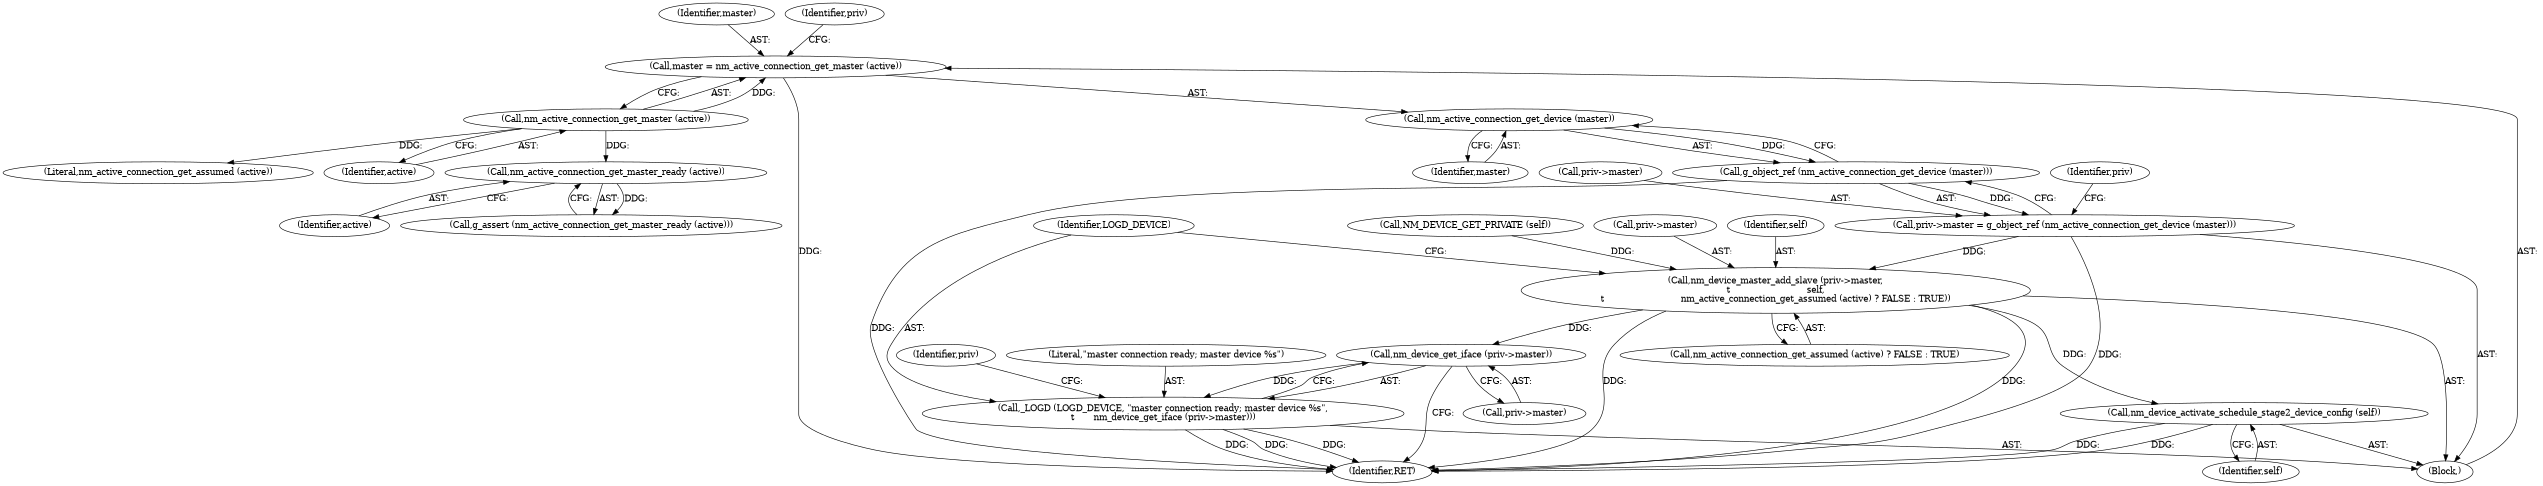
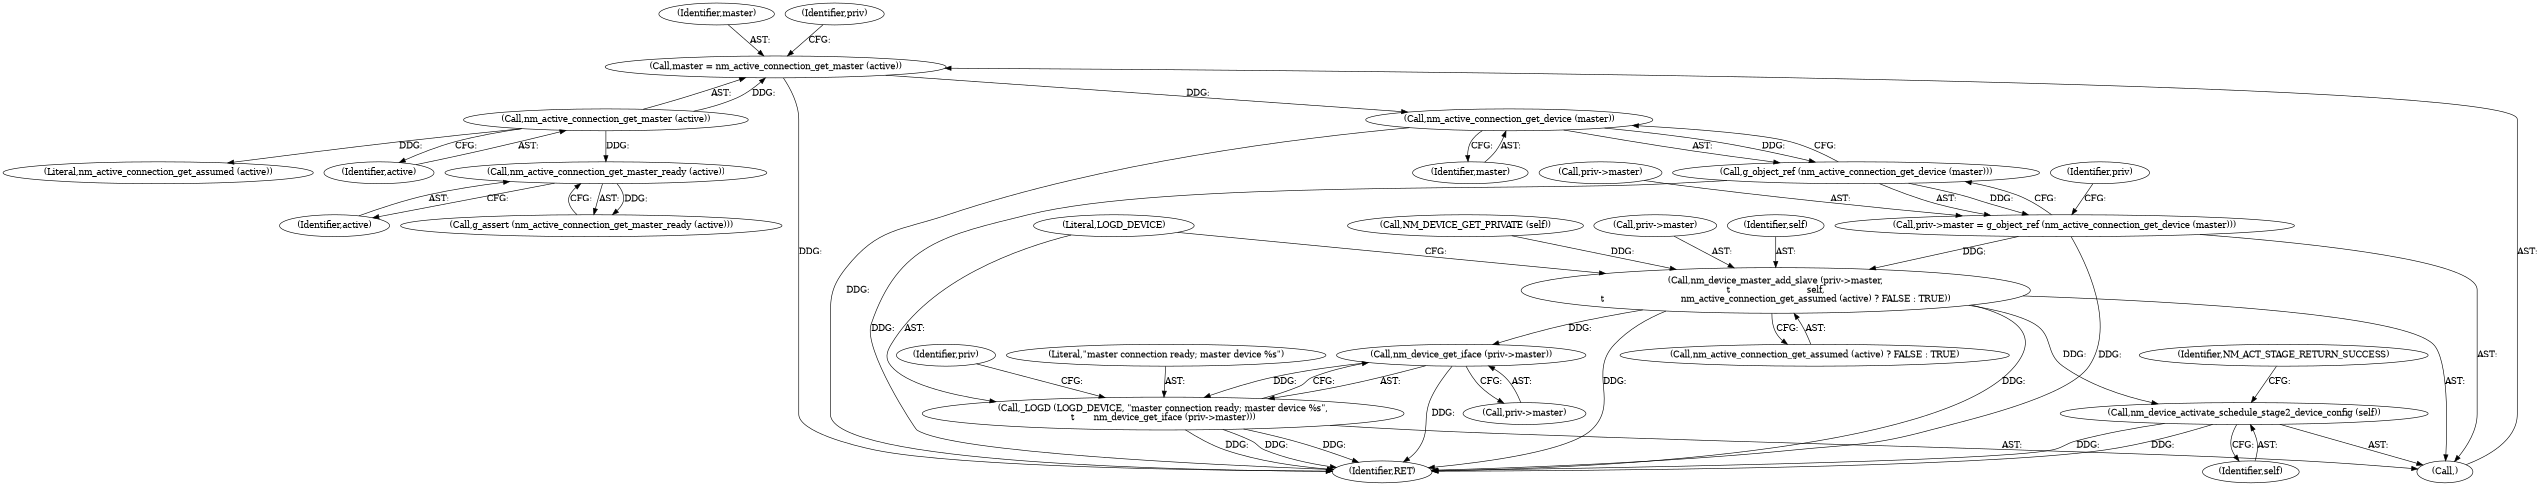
edge "(Call,master = nm_active_connection_get_master (active))" -> "(Call,nm_active_connection_get_master (active))": removed, label "CFG:"
edge "(Call,master = nm_active_connection_get_master (active))" -> "(Call,nm_active_connection_get_device (master))": label "AST: " -> "DDG: "
node "(Identifier,LOGD_DEVICE)": label "(Identifier,LOGD_DEVICE)" -> "(Literal,LOGD_DEVICE)"
edge "(Call,nm_active_connection_get_device (master))" -> "(Identifier,RET)": added, label "DDG:"
node "(Identifier,NM_ACT_STAGE_RETURN_SUCCESS)": added
edge "(Call,nm_device_get_iface (priv->master))" -> "(Identifier,RET)": label "CFG: " -> "DDG: "
node "(Block,)": label "(Block,)" -> "(Call,)"
